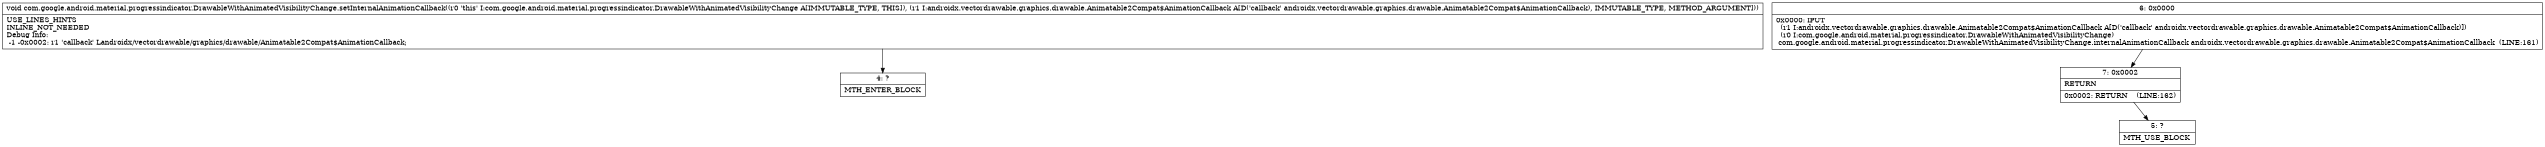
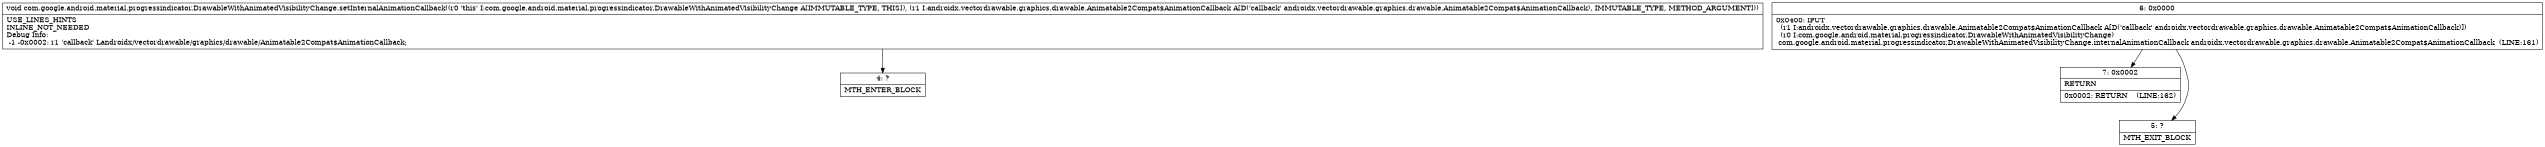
node "6: 0x0000": text "0x0000: IPUT" -> "0x0400: IPUT"
edge "7: 0x0002" -> "5: ?": now "6: 0x0000" -> "5: ?"
node "5: ?": text "MTH_USE_BLOCK" -> "MTH_EXIT_BLOCK"
